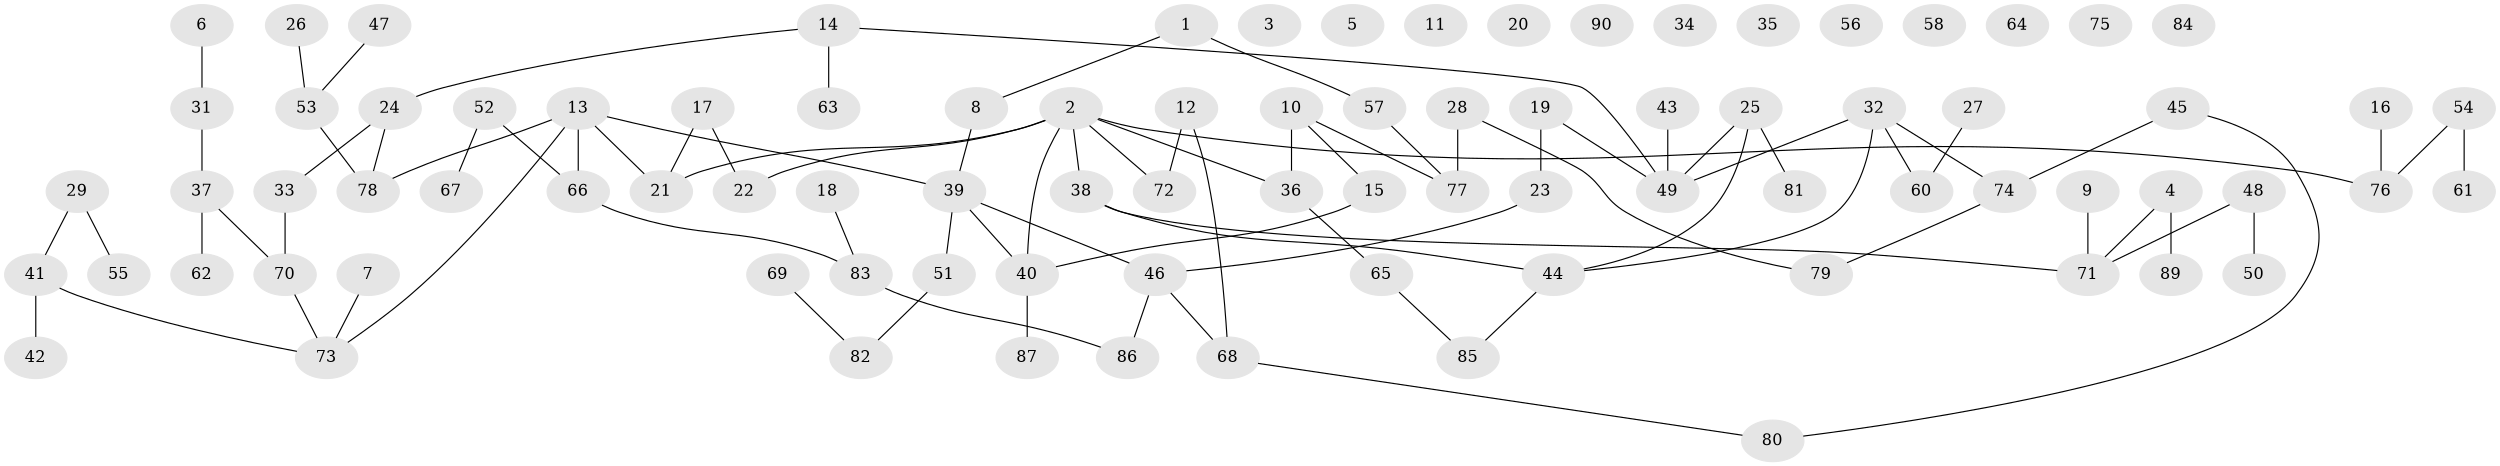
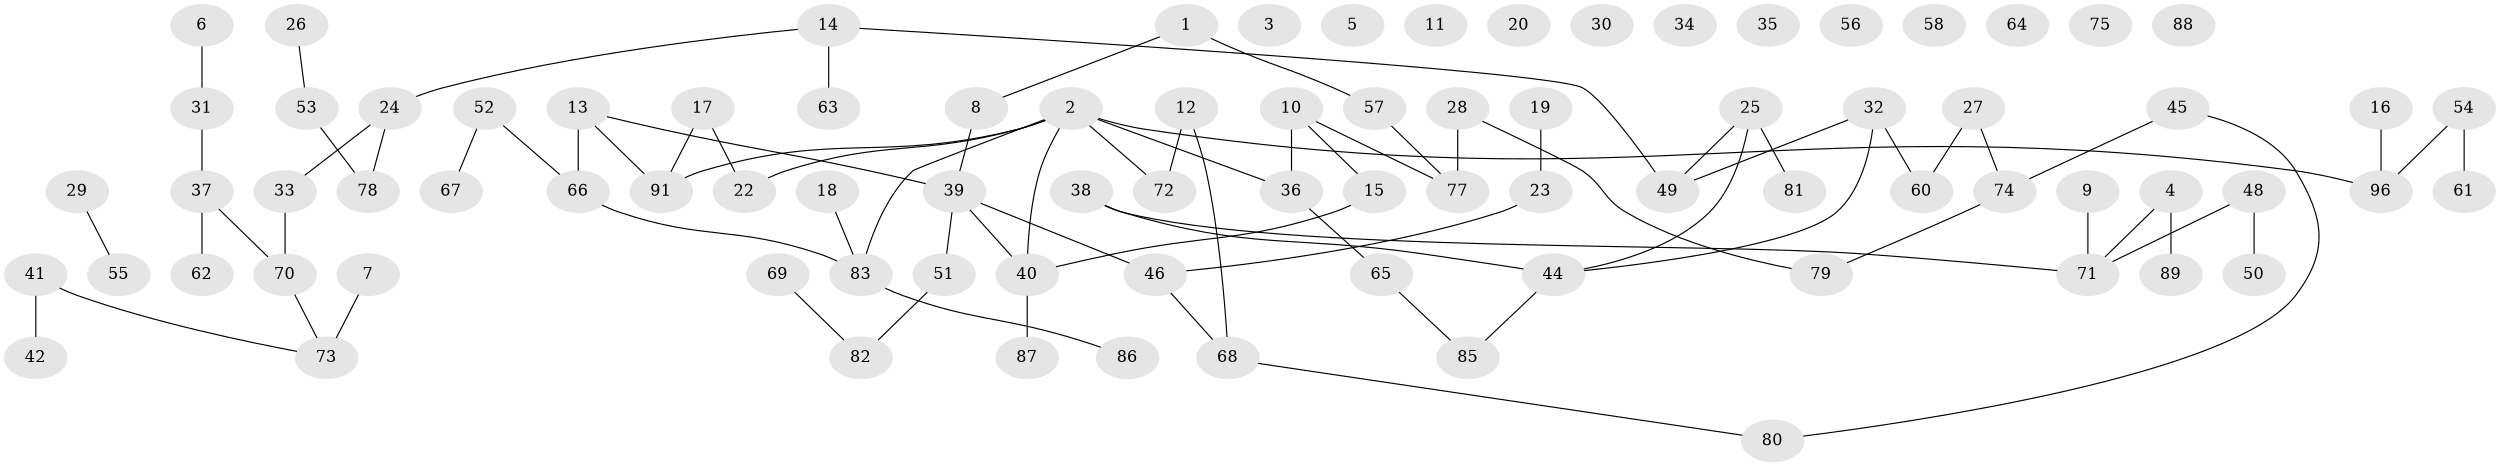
node "47": removed
node "90": label "90" -> "30"
node "84": label "84" -> "88"
node "43": removed
edge "13" -- "78": removed
edge "2" -- "38": now "2" -- "83"
edge "19" -- "49": removed
edge "32" -- "74": now "27" -- "74"
node "21": label "21" -> "91"
node "76": label "76" -> "96"
edge "29" -- "41": removed
edge "13" -- "73": removed
edge "46" -- "86": removed
